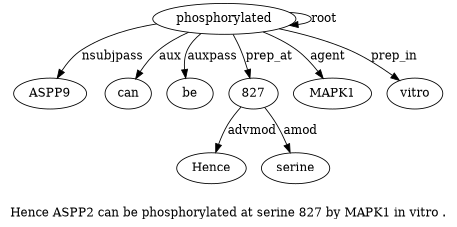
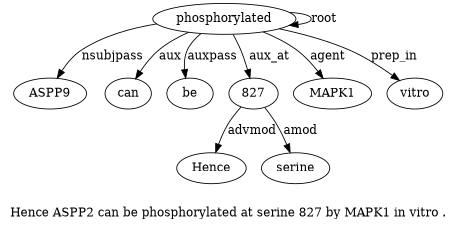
edge "phosphorylated" -> "827": label "prep_at" -> "aux_at"
